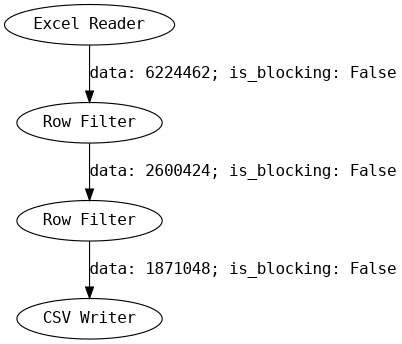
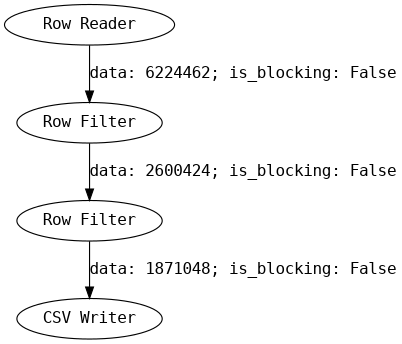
node "Excel Reader": label "Excel Reader" -> "Row Reader"
